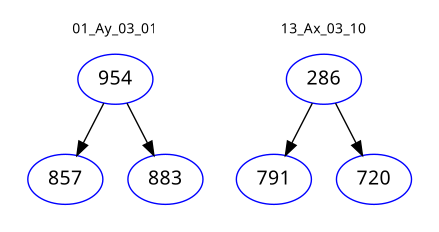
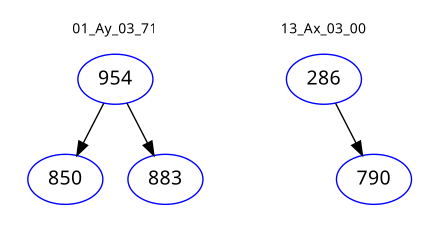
cluster "01_Ay_03_01": label "01_Ay_03_01" -> "01_Ay_03_71"
cluster "13_Ax_03_10": label "13_Ax_03_10" -> "13_Ax_03_00"
node "857": label "857" -> "850"
node "791": removed
node "720": label "720" -> "790"
